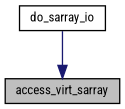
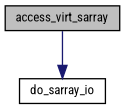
edge "do_sarray_io" -> "access_virt_sarray": reversed
